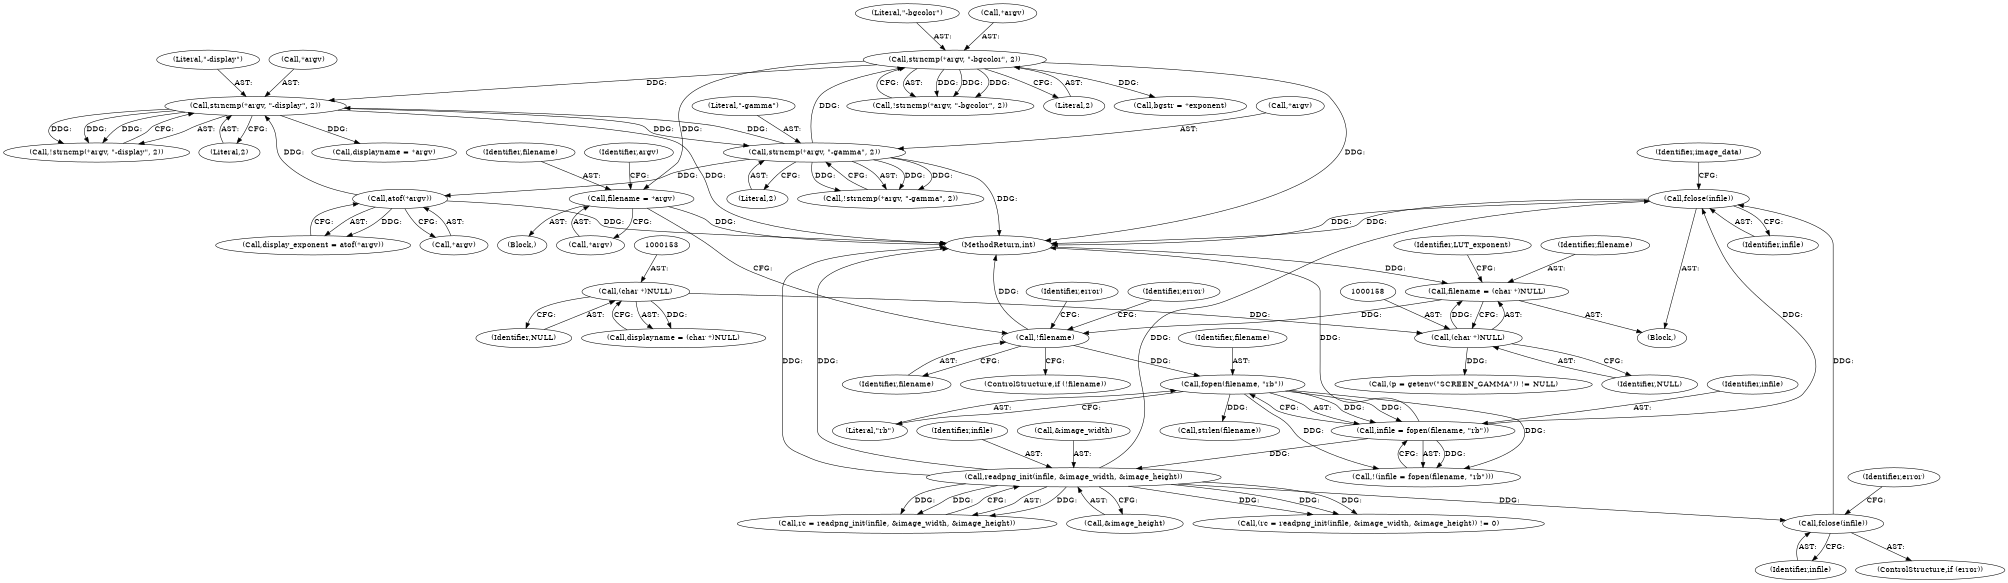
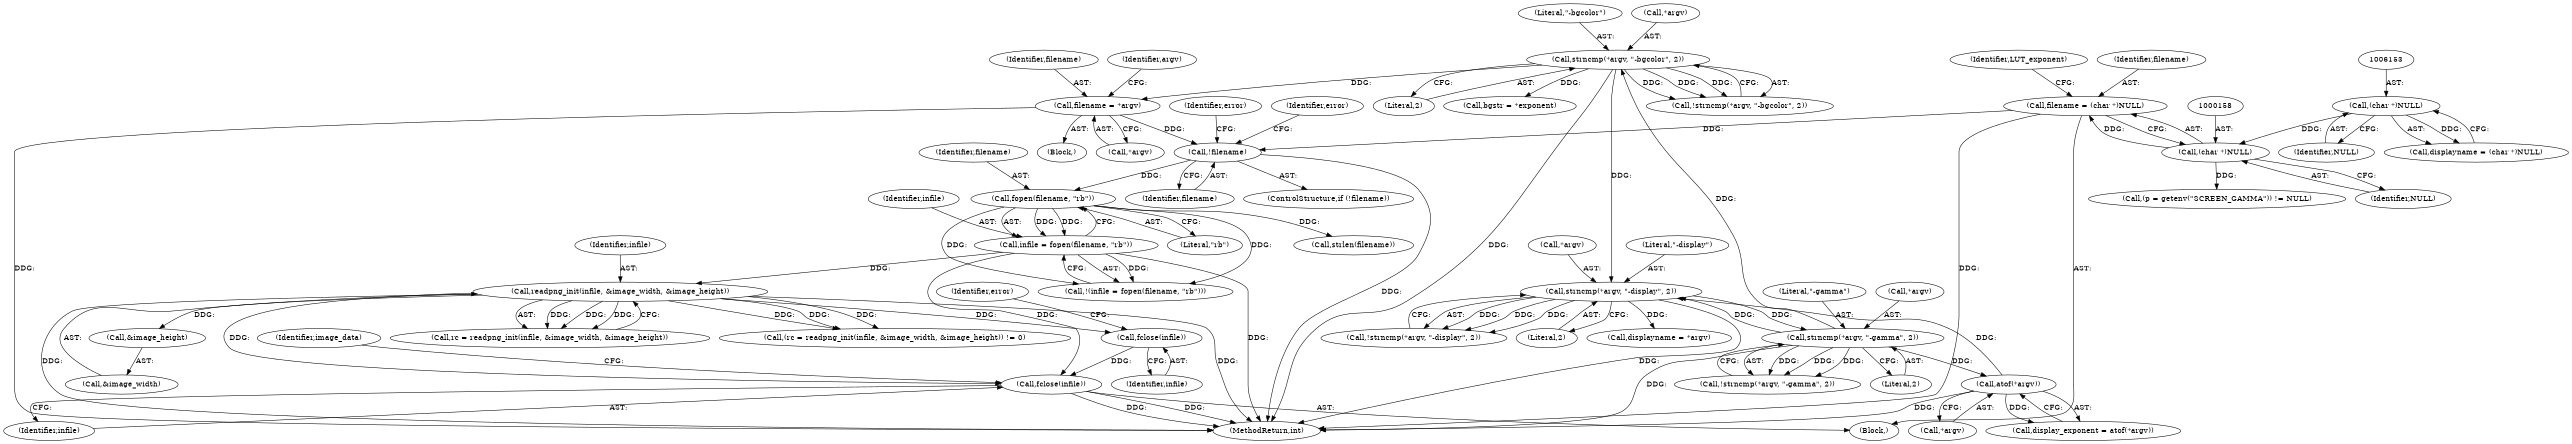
node "1000153": label "1000153" -> "1006153"
edge "(MethodReturn,int)" -> "(Call,filename = (char *)NULL)": reversed
edge "(Call,filename = *argv)" -> "(Call,!filename)": label "CFG: " -> "DDG: "
edge "(Call,!filename)" -> "(ControlStructure,if (!filename))": label "CFG: " -> "AST: "
edge "(Call,readpng_init(infile, &image_width, &image_height))" -> "(Call,&image_height)": label "CFG: " -> "DDG: "
edge "(Call,&image_height)" -> "(Call,readpng_init(infile, &image_width, &image_height))": now "(Call,&image_height)" -> "(Call,&image_width)"
node "(ControlStructure,if (error))": removed
